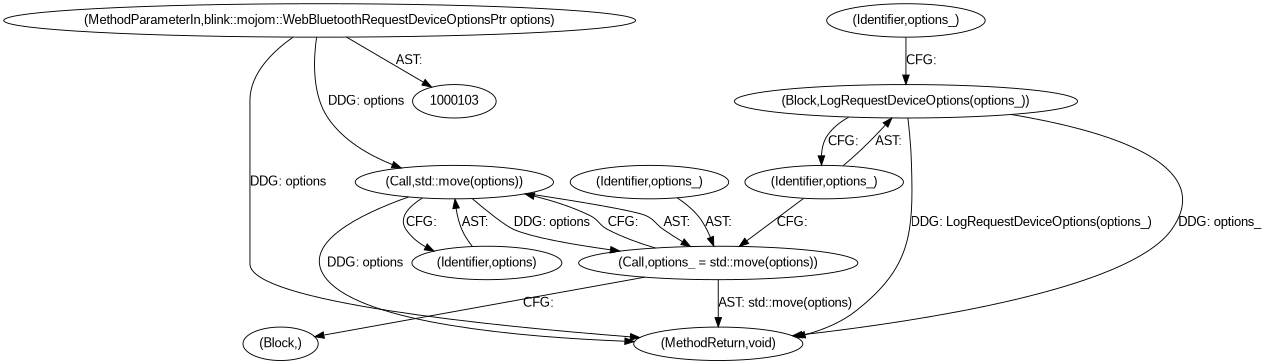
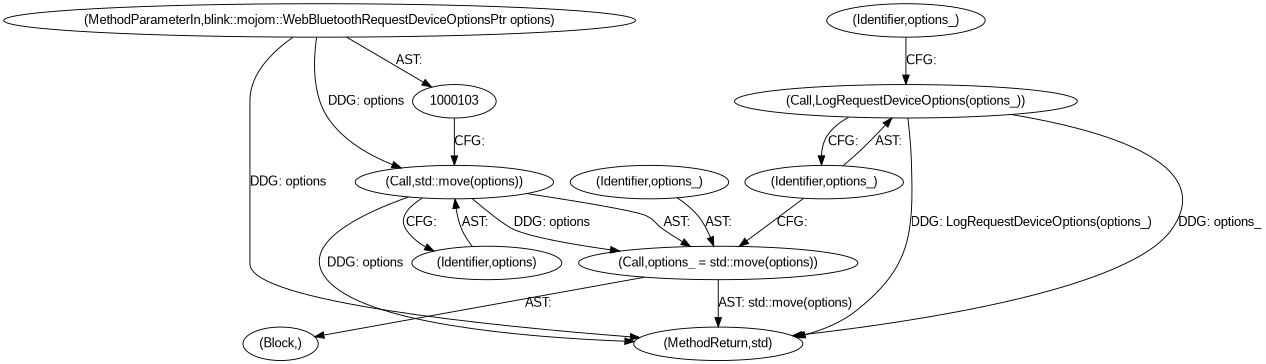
node "(Block,LogRequestDeviceOptions(options_))": label "(Block,LogRequestDeviceOptions(options_))" -> "(Call,LogRequestDeviceOptions(options_))"
edge "(Call,options_ = std::move(options))" -> "(Call,std::move(options))": now "1000103" -> "(Call,std::move(options))"
edge "(Call,options_ = std::move(options))" -> "(Block,)": label "CFG: " -> "AST: "
node "(MethodReturn,void)": label "(MethodReturn,void)" -> "(MethodReturn,std)"
